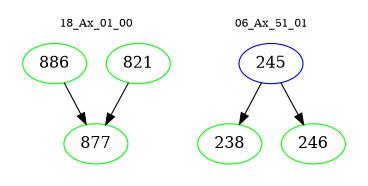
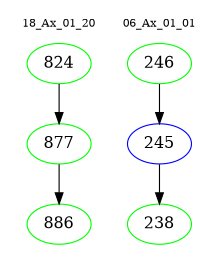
cluster "18_Ax_01_00": label "18_Ax_01_00" -> "18_Ax_01_20"
cluster "06_Ax_51_01": label "06_Ax_51_01" -> "06_Ax_01_01"
node "821": label "821" -> "824"
edge "886" -> "877": reversed
edge "245" -> "246": reversed
